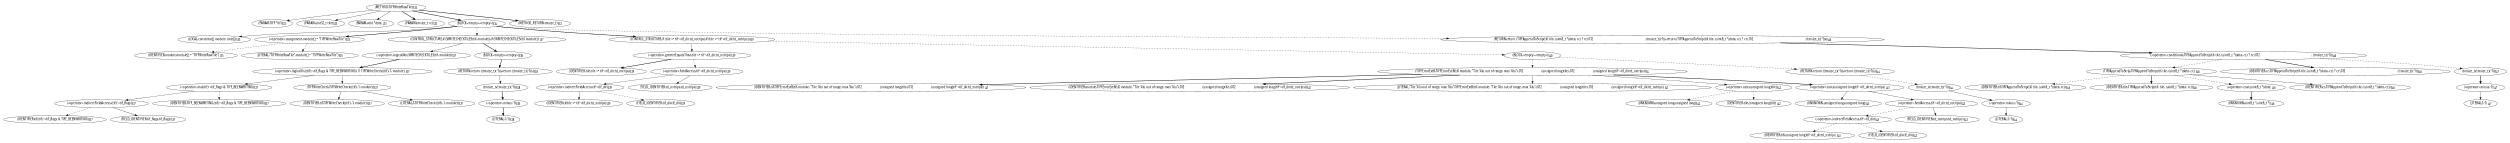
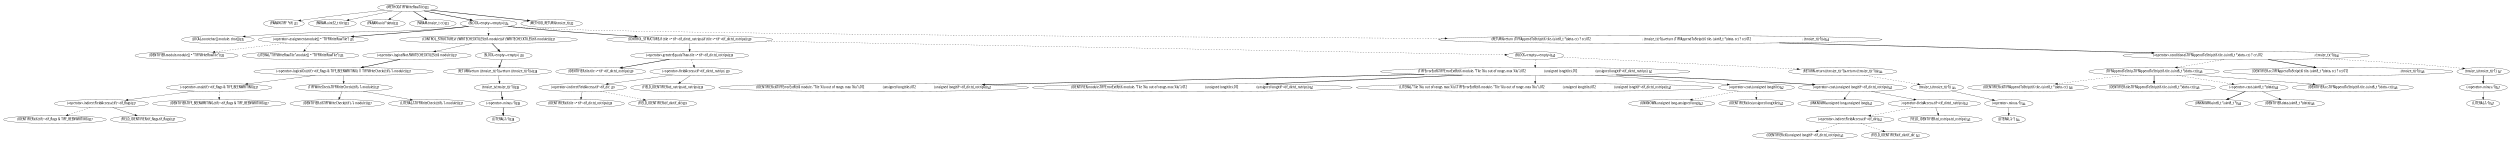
node "(IDENTIFIER,data,(uint8_t *)data)": added
